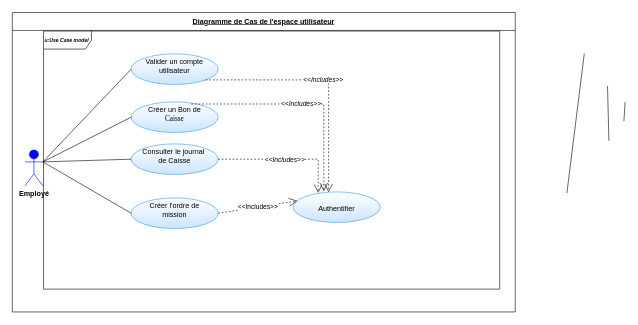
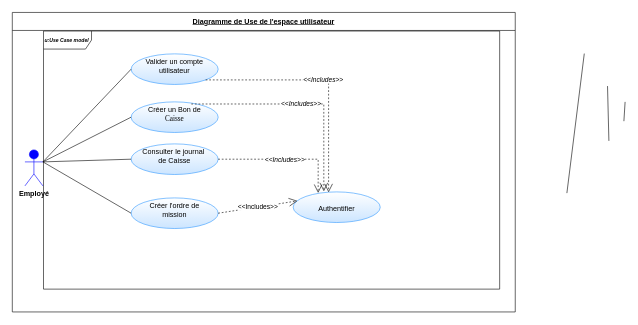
node "Diagramme de Cas de l'espace utilisateur": label "Diagramme de Cas de l'espace utilisateur" -> "Diagramme de Use de l'espace utilisateur"
